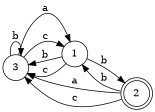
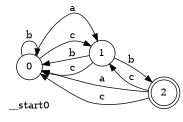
node "3": label "3" -> "0"
edge "2" -> "1": label "b" -> "c"
node "__start0": added
